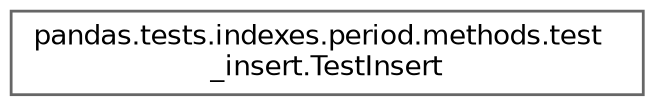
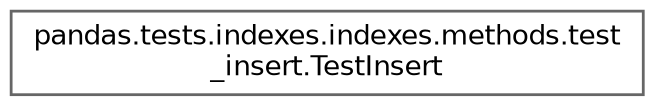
node "pandas.tests.indexes.period.methods.test _insert.TestInsert": label "pandas.tests.indexes.period.methods.test _insert.TestInsert" -> "pandas.tests.indexes.indexes.methods.test _insert.TestInsert"
